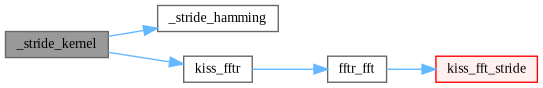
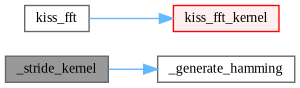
node "_stride_hamming": label "_stride_hamming" -> "_generate_hamming"
node "kiss_fftr": removed
node "fftr_fft": label "fftr_fft" -> "kiss_fft"
node "kiss_fft_stride": label "kiss_fft_stride" -> "kiss_fft_kernel"
